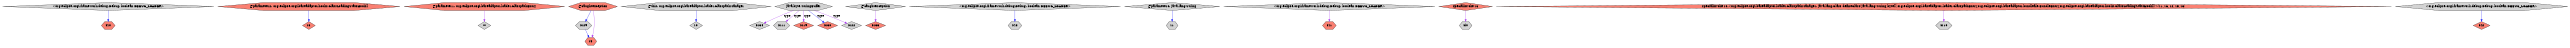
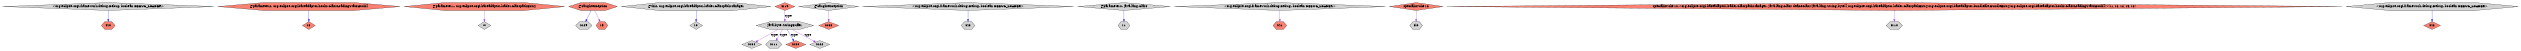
node "@parameter0: java.lang.String": label "@parameter0: java.lang.String" -> "@parameter0: java.lang.Class"
edge "java.byte.StringBuffer" -> "$r19": reversed
edge "$r29" -> "r5": removed
